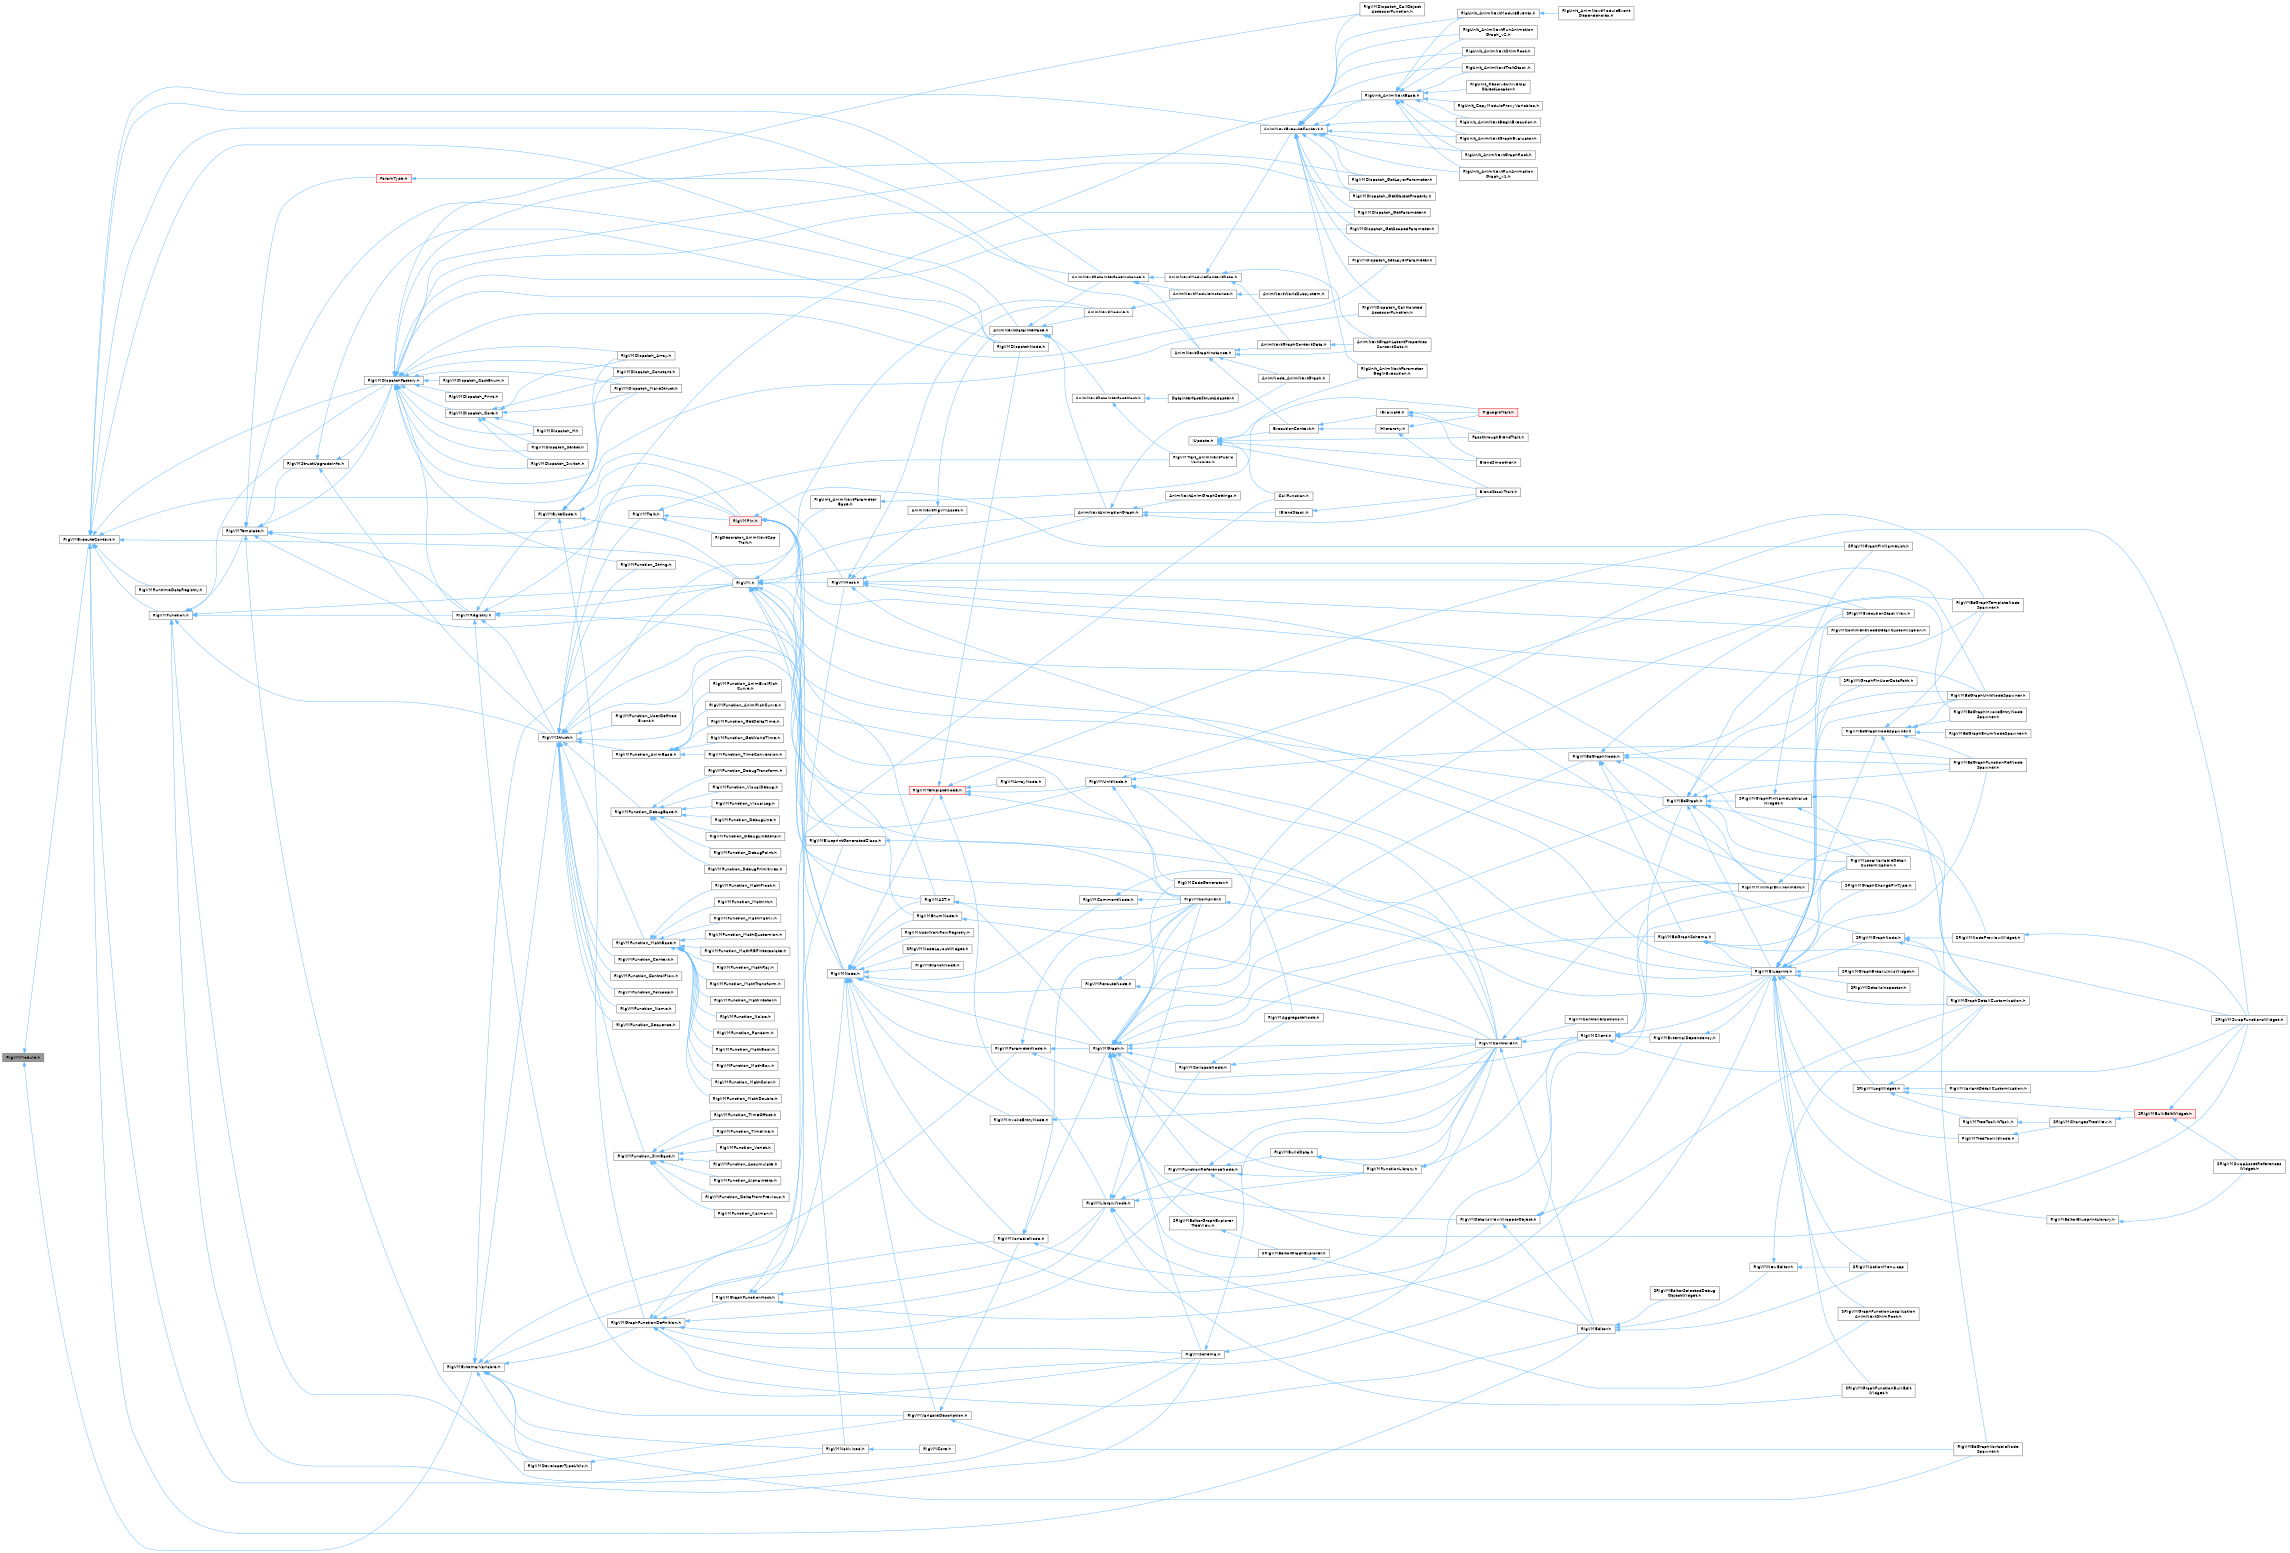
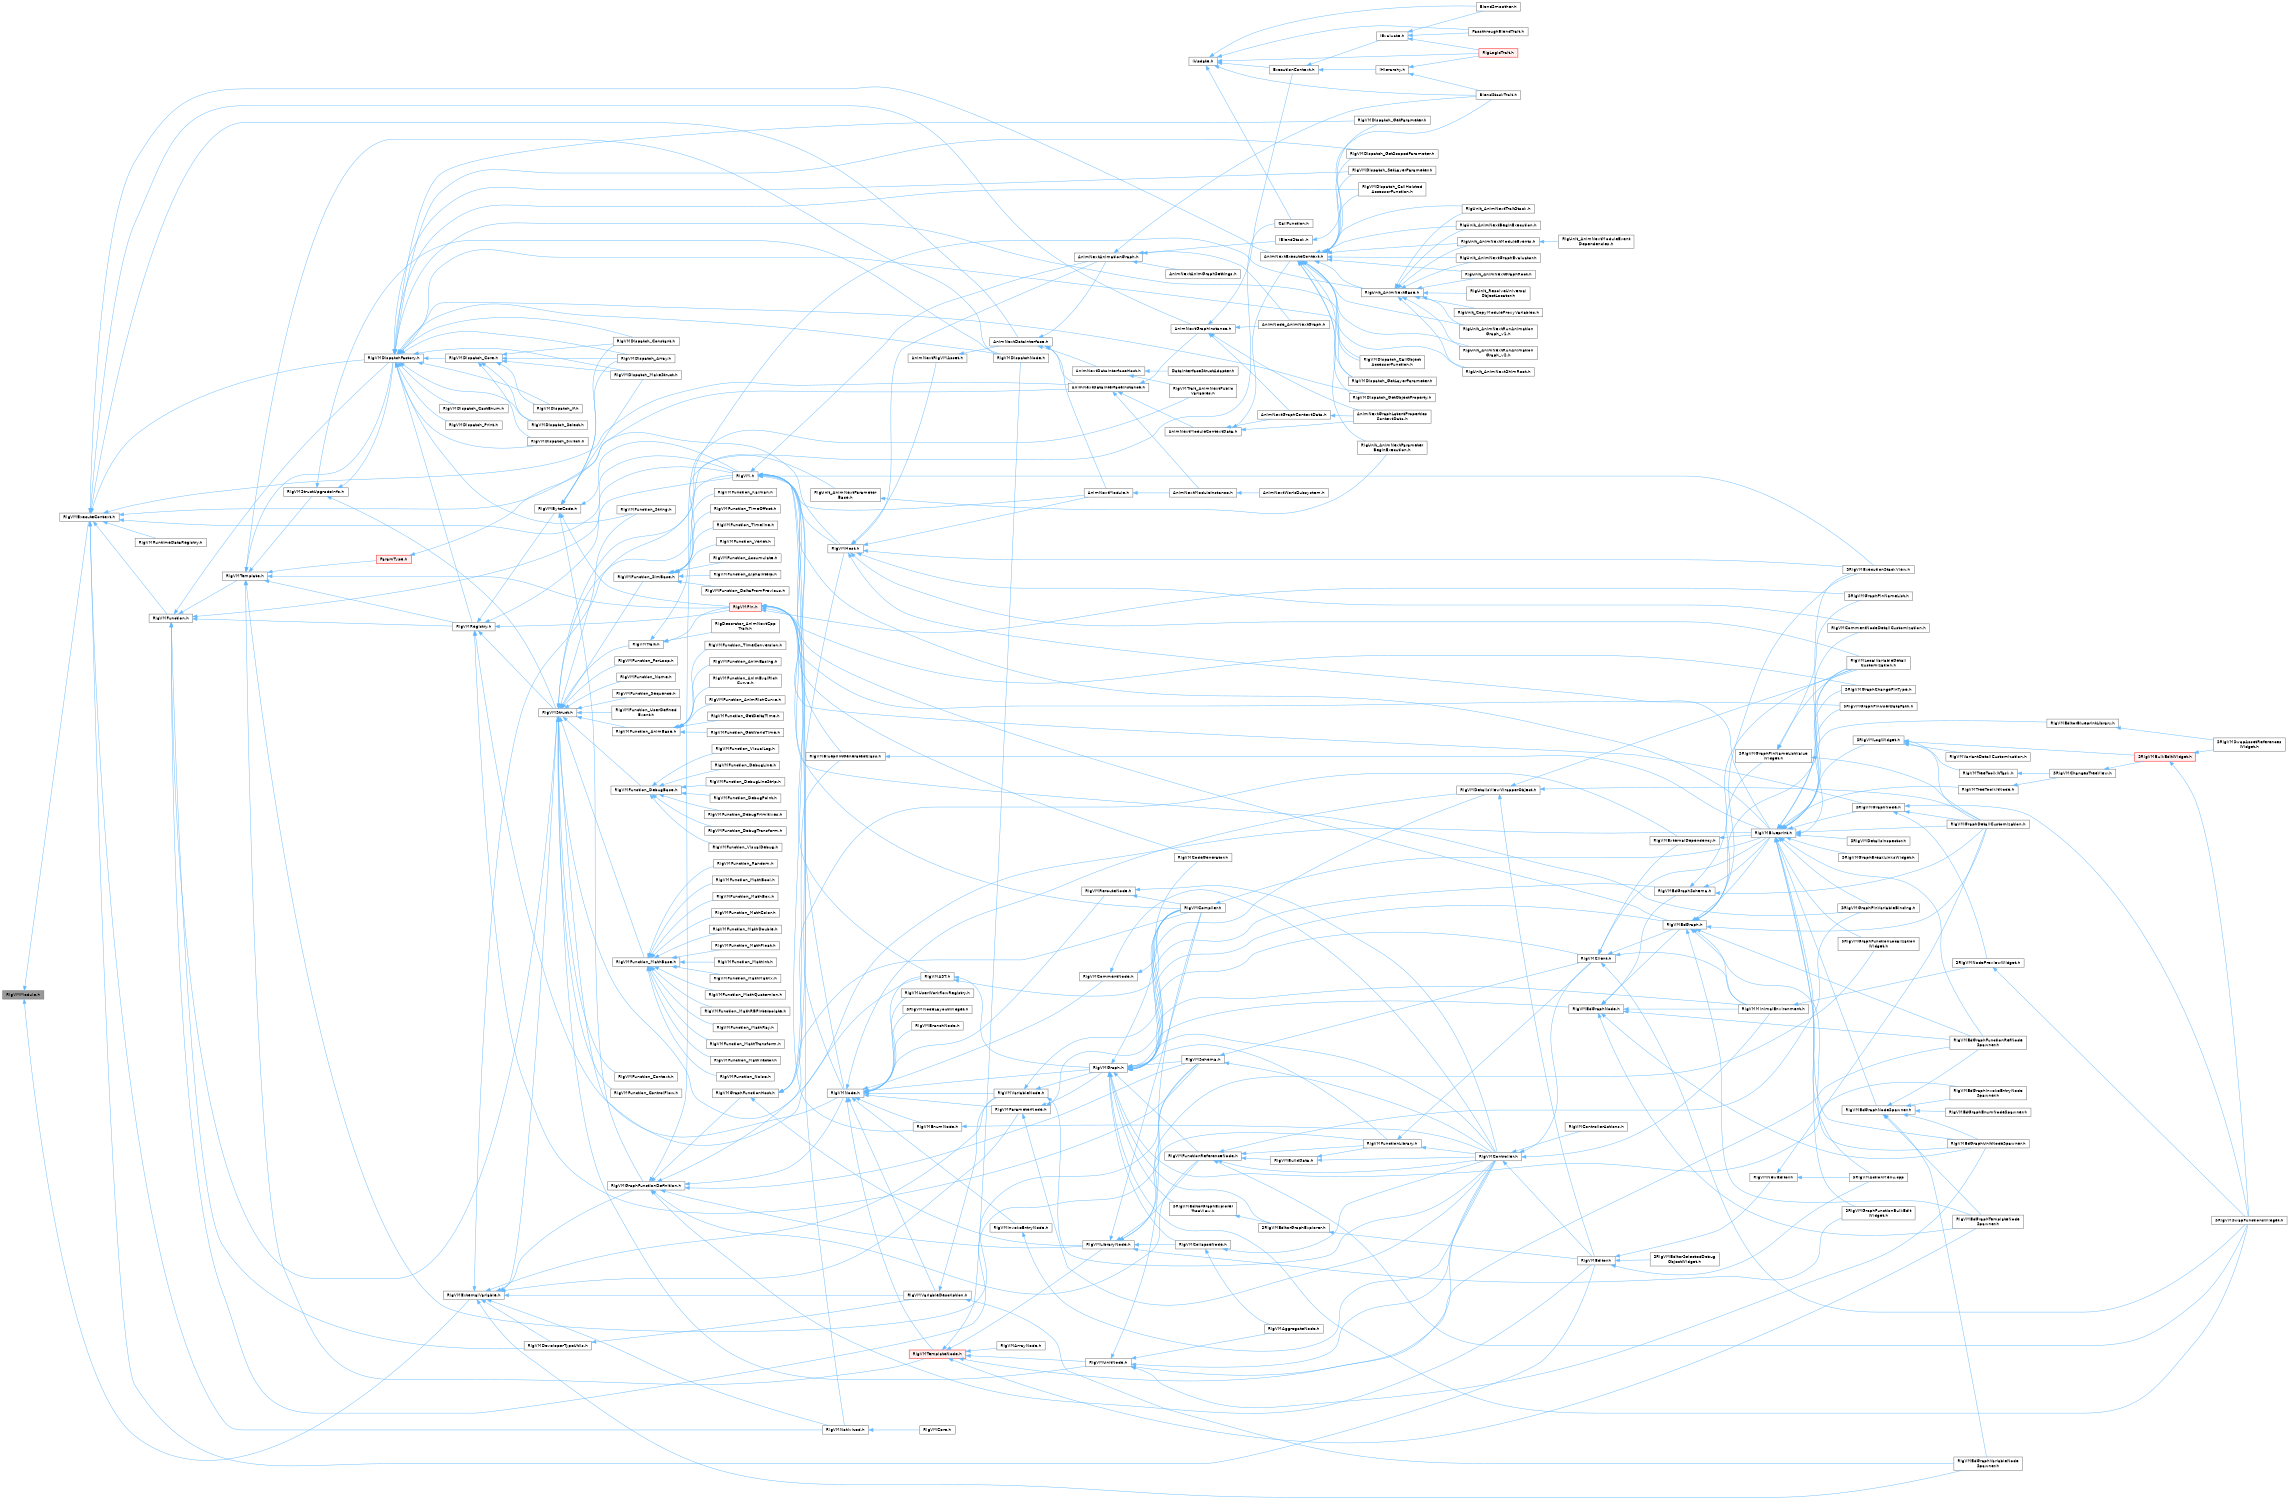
node "RigVMFunction_AnimEasing.h": added
node "SRigVMGraphPinVariableBinding.h": added
node "SRigVMGraphFunctionLocalization AnimNextShimRoot.h": label "SRigVMGraphFunctionLocalization AnimNextShimRoot.h" -> "SRigVMGraphFunctionLocalization Widget.h"
